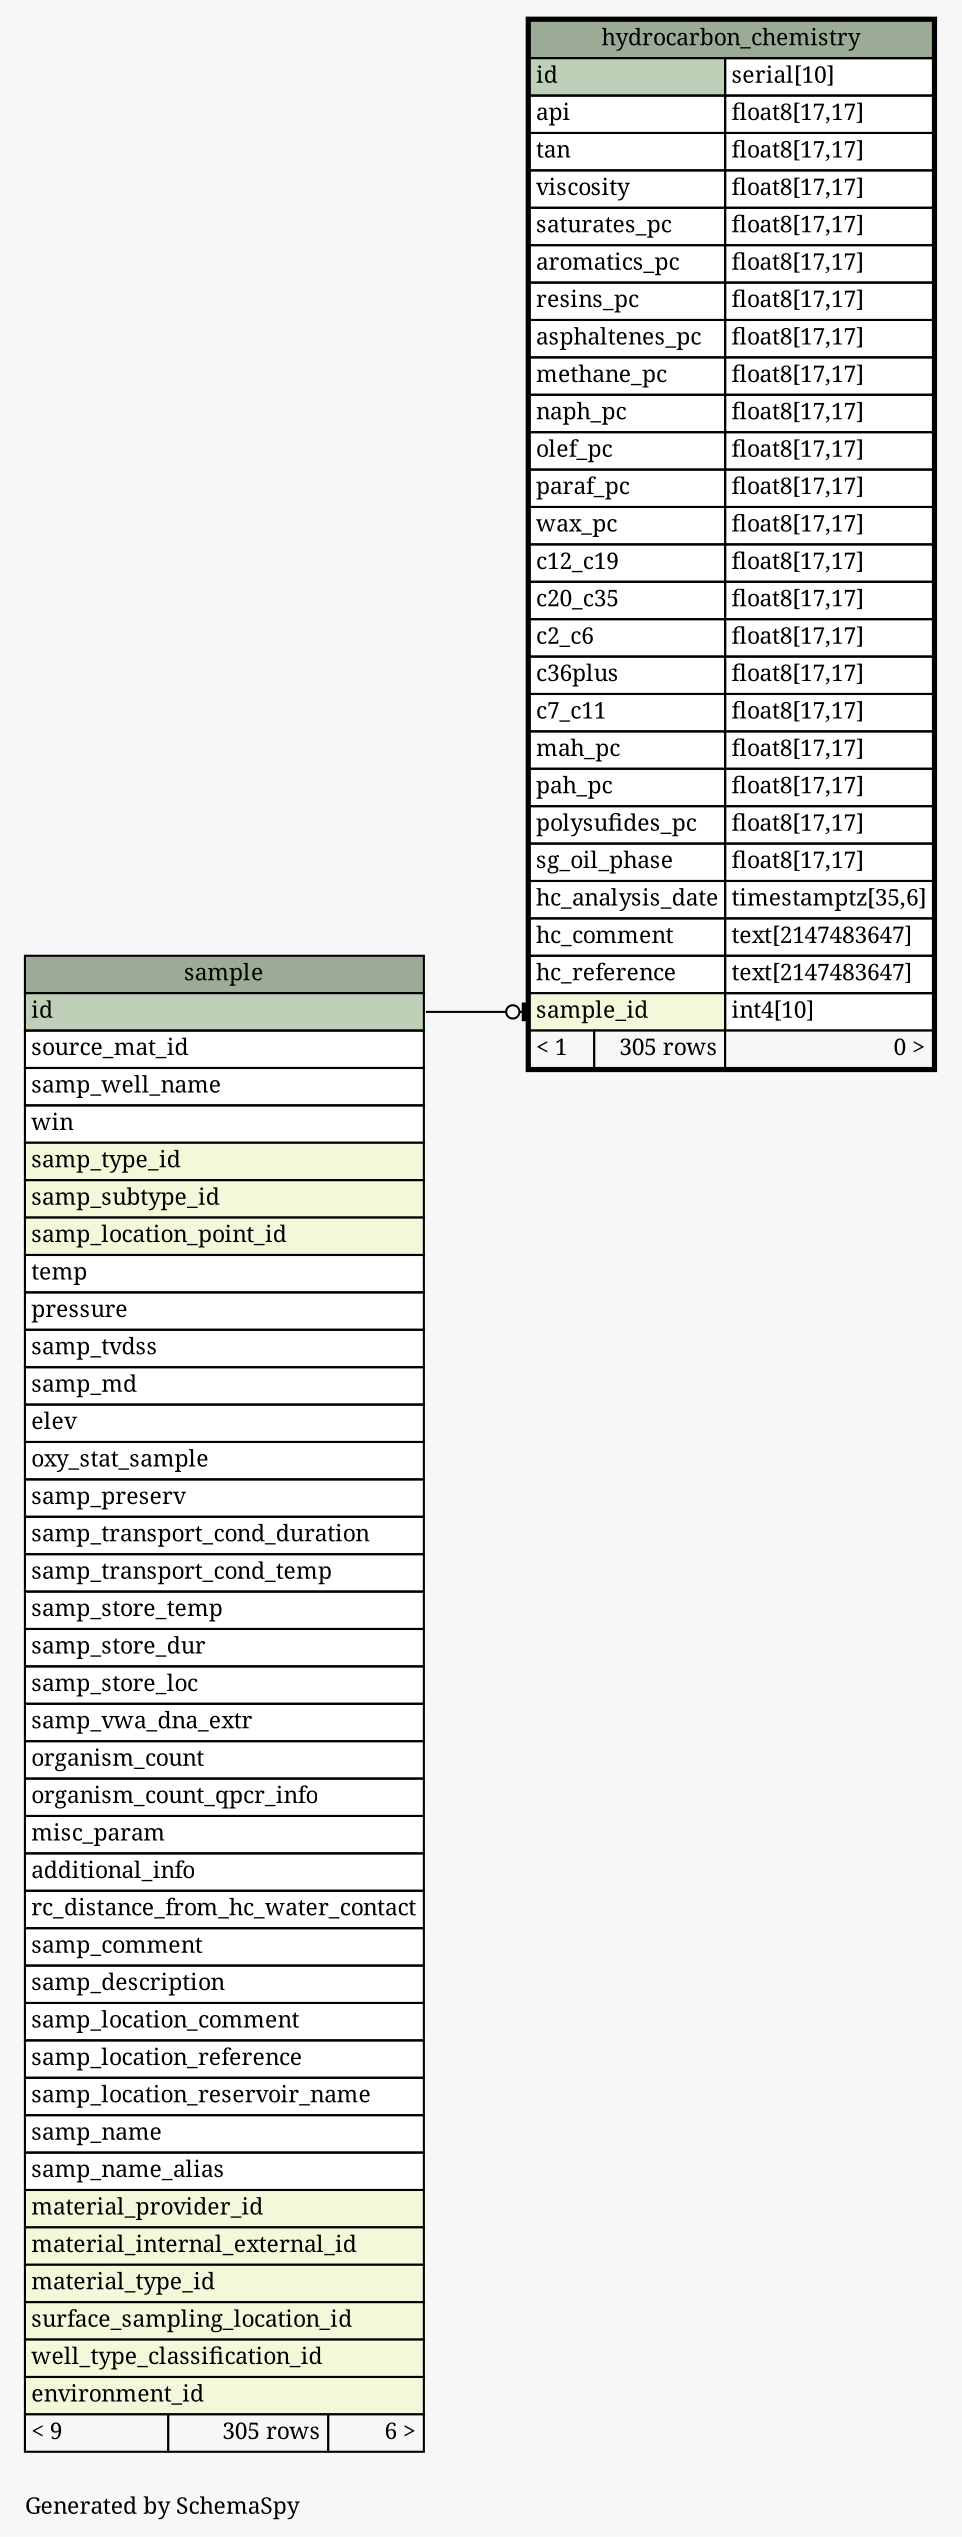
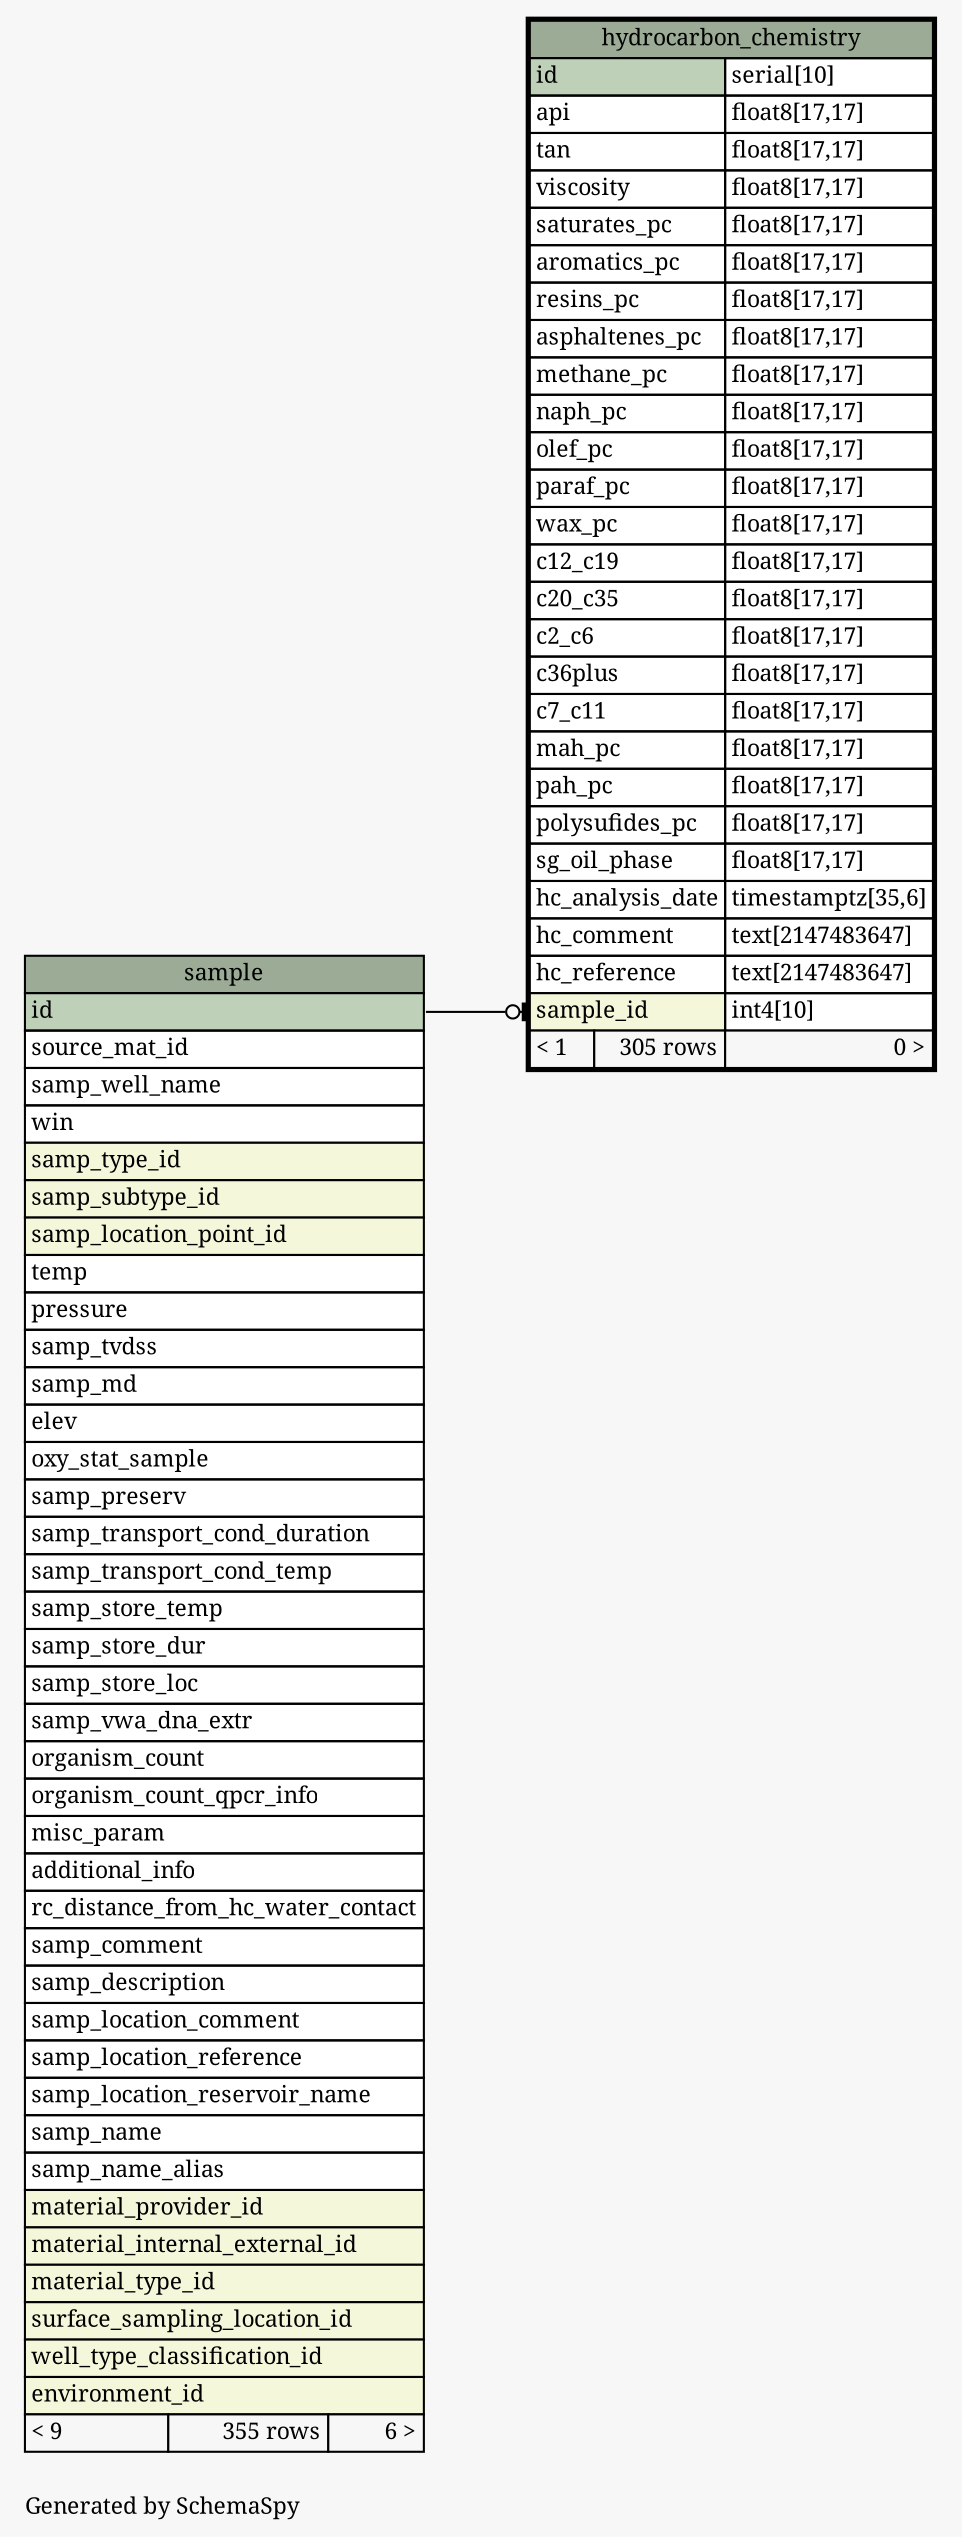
node "sample": text "305 rows" -> "355 rows"
